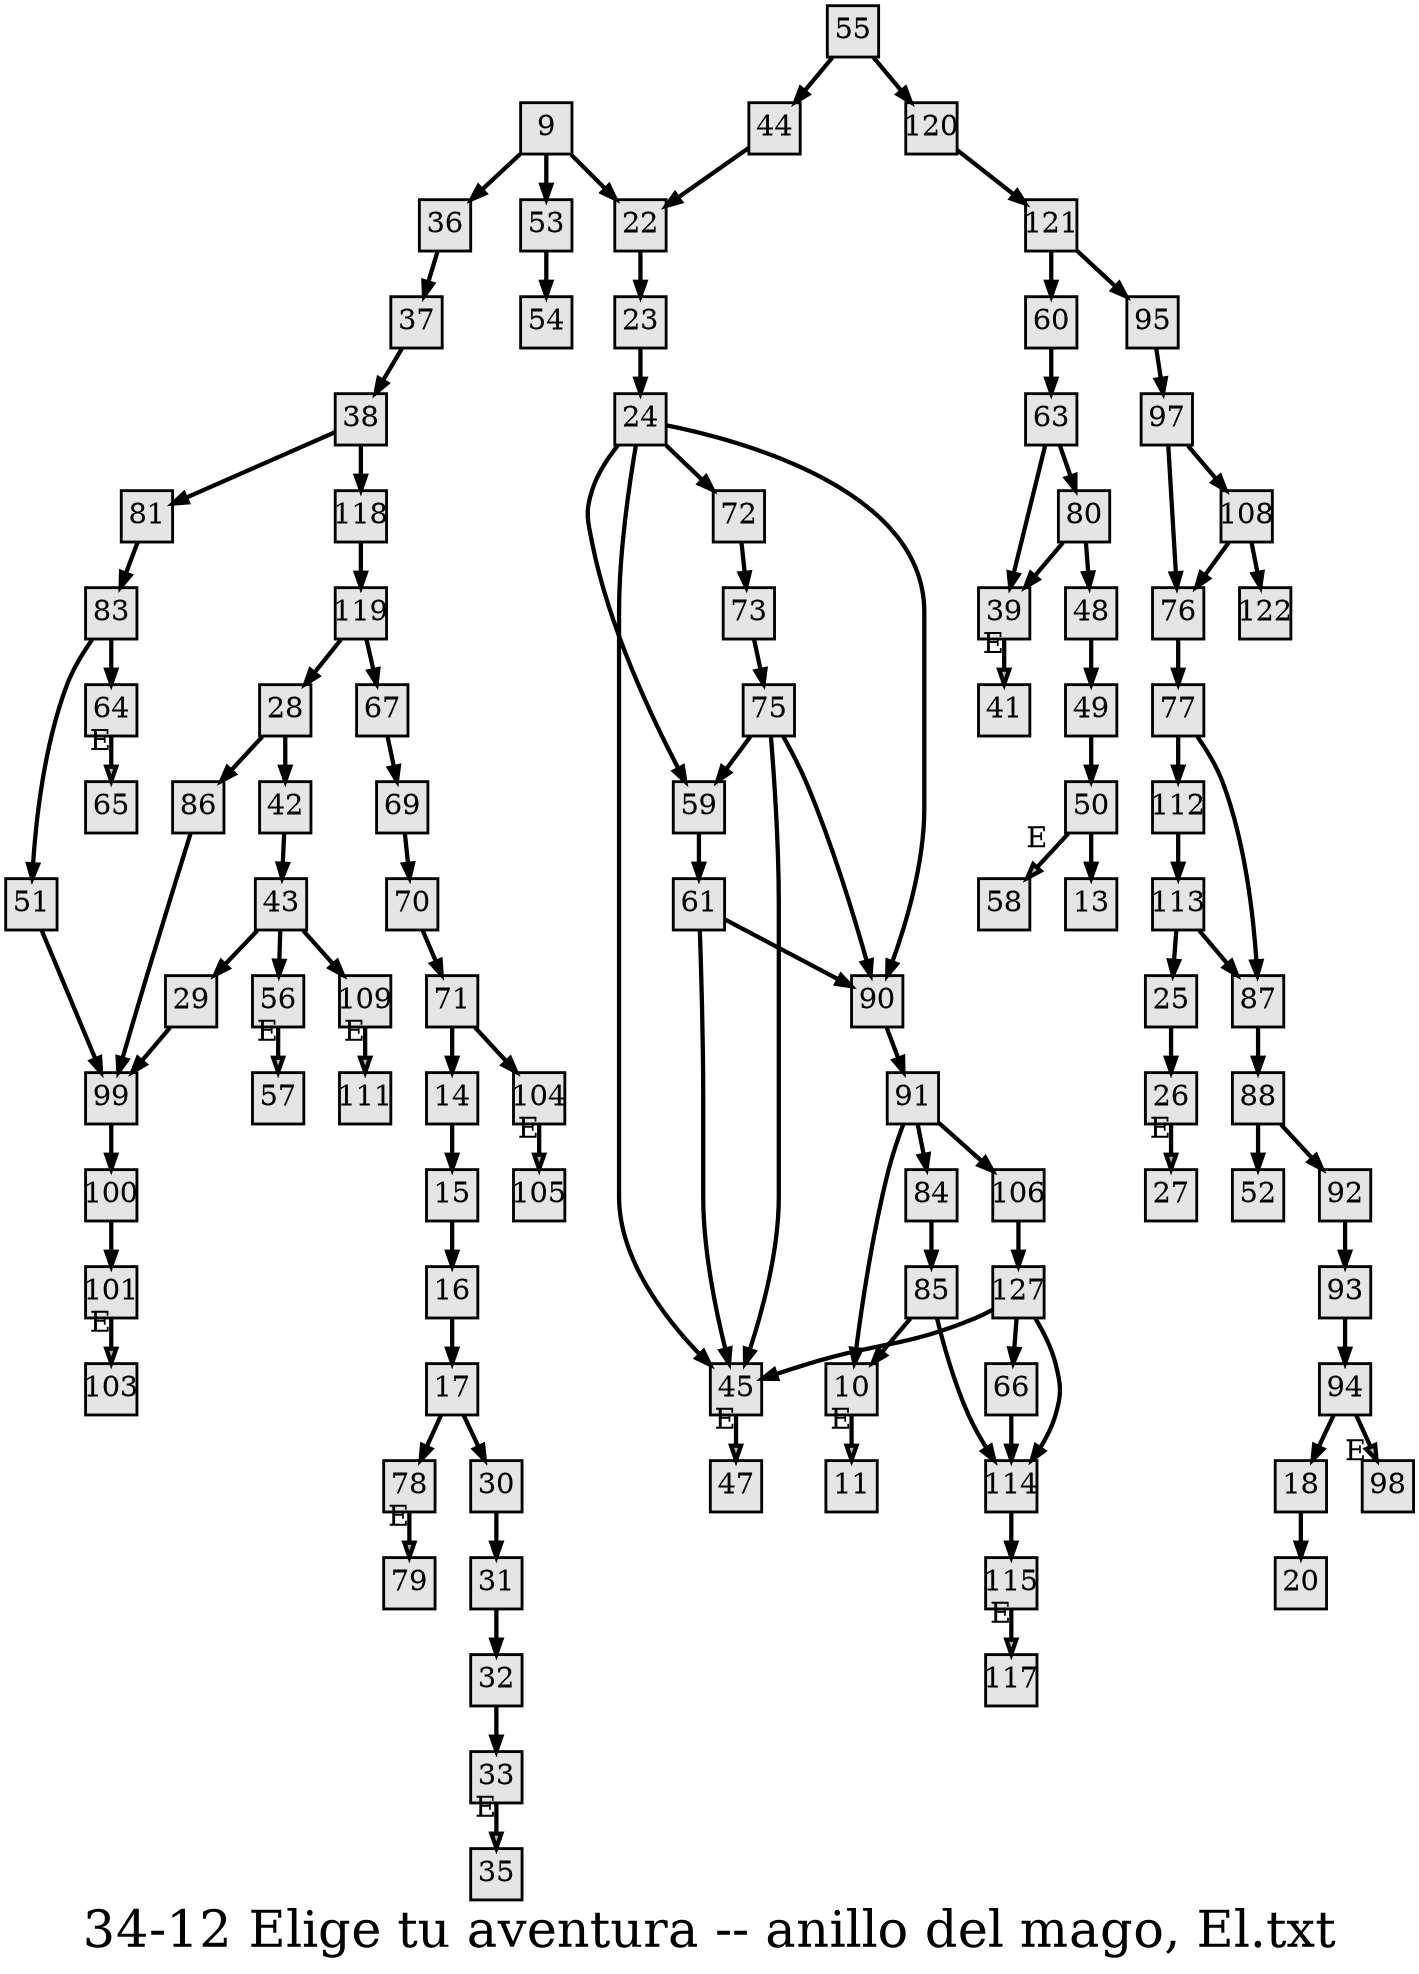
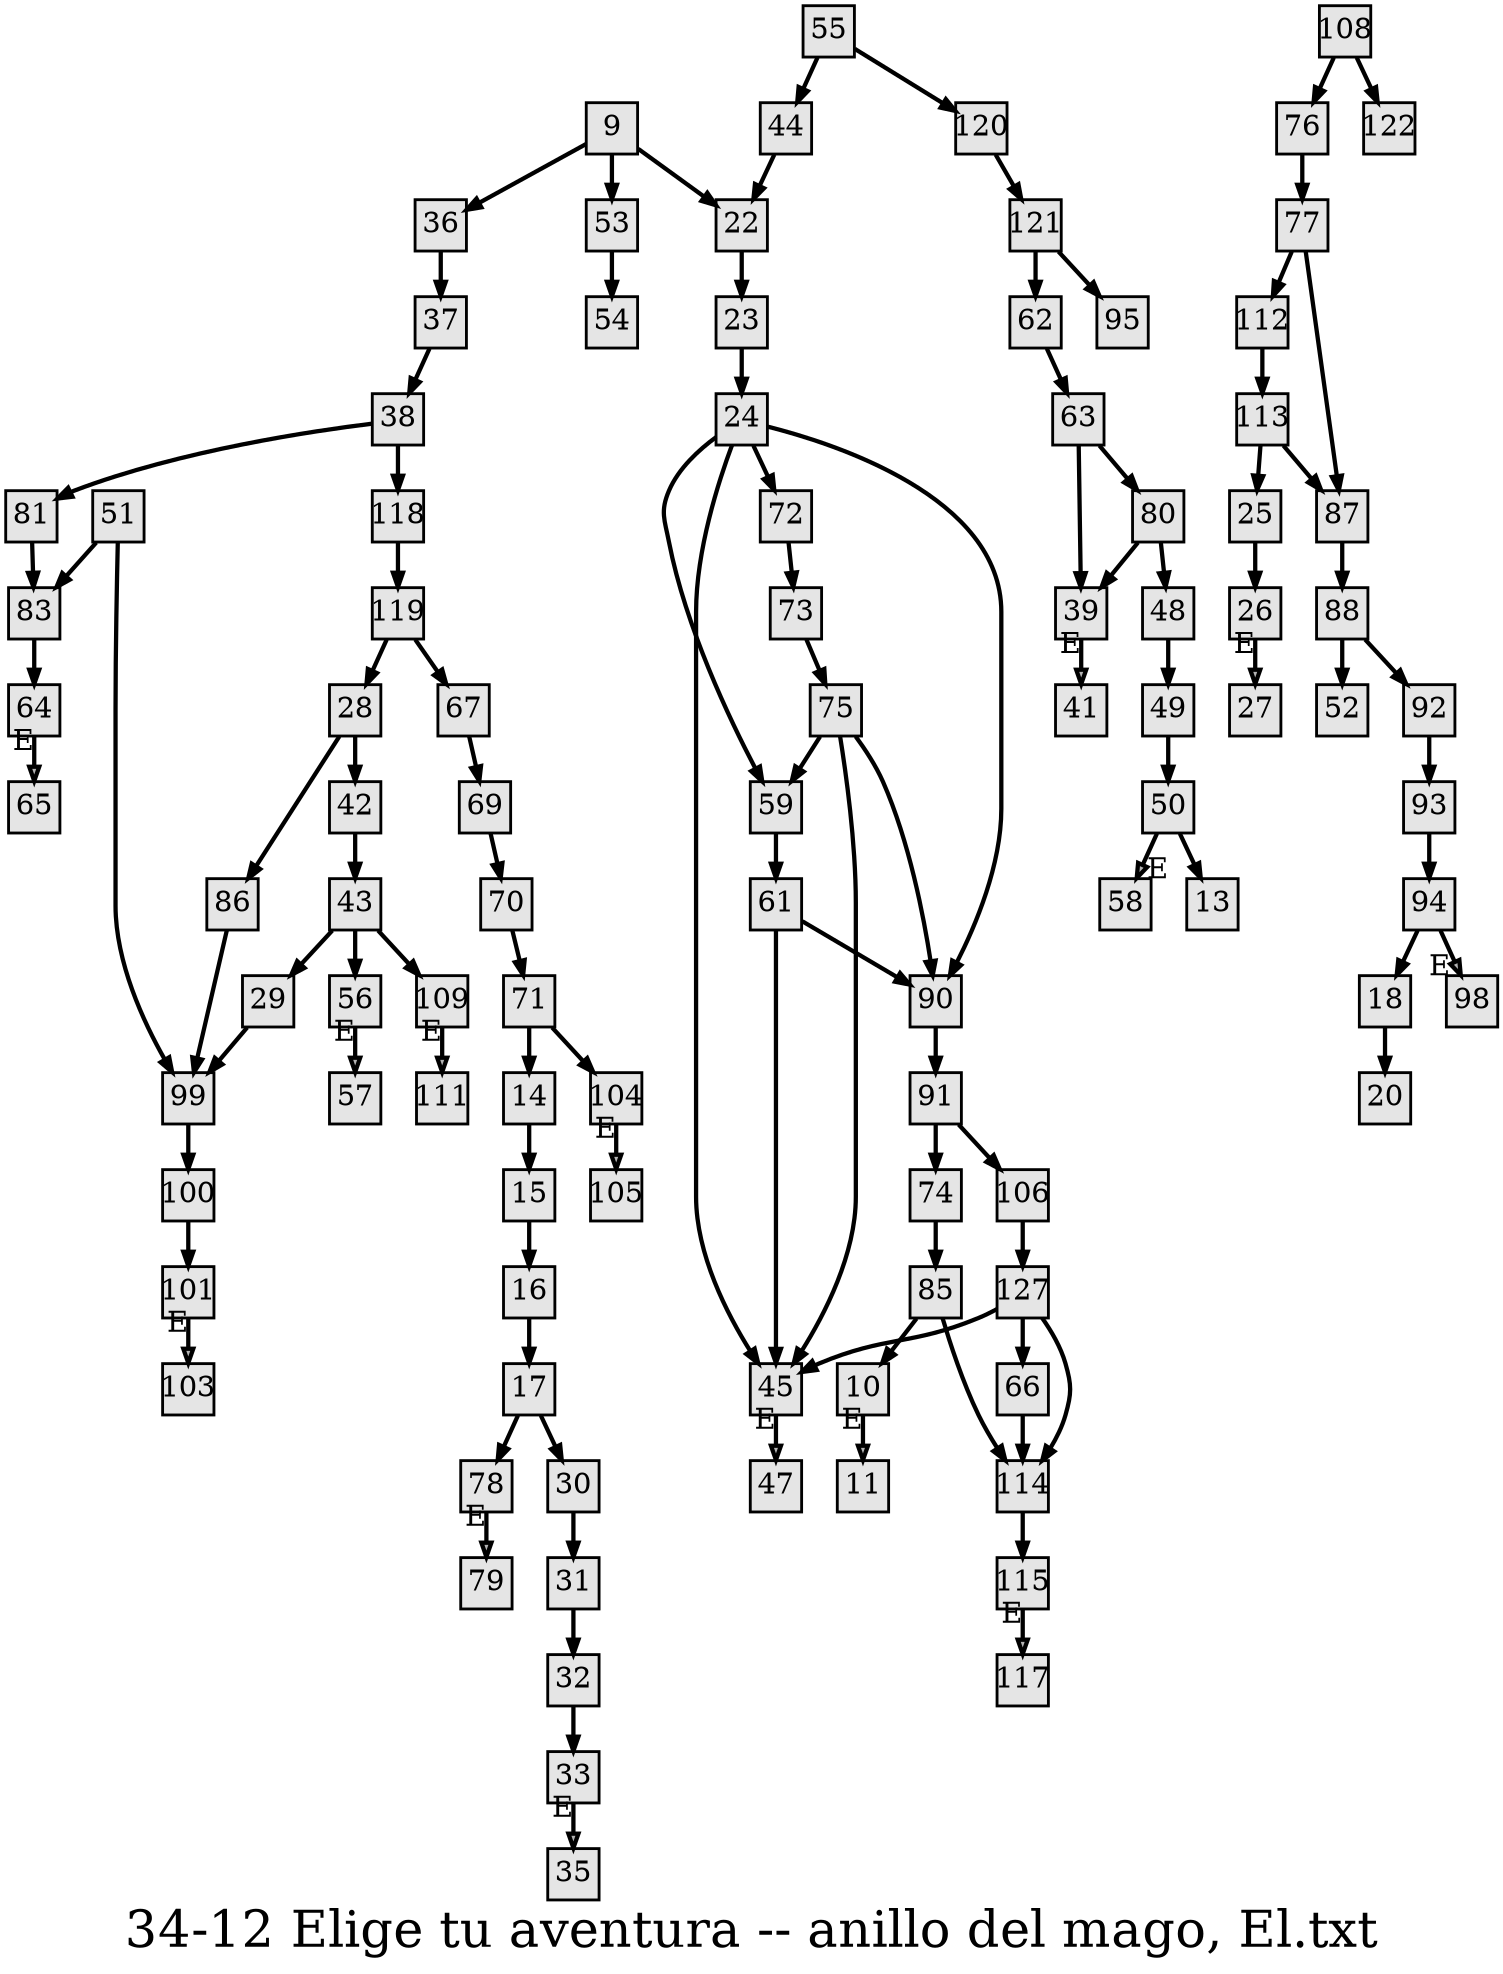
node "60": label "60" -> "62"
node "97": removed
edge "83" -> "51": reversed
node "84": label "84" -> "74"
edge "91" -> "10": removed
